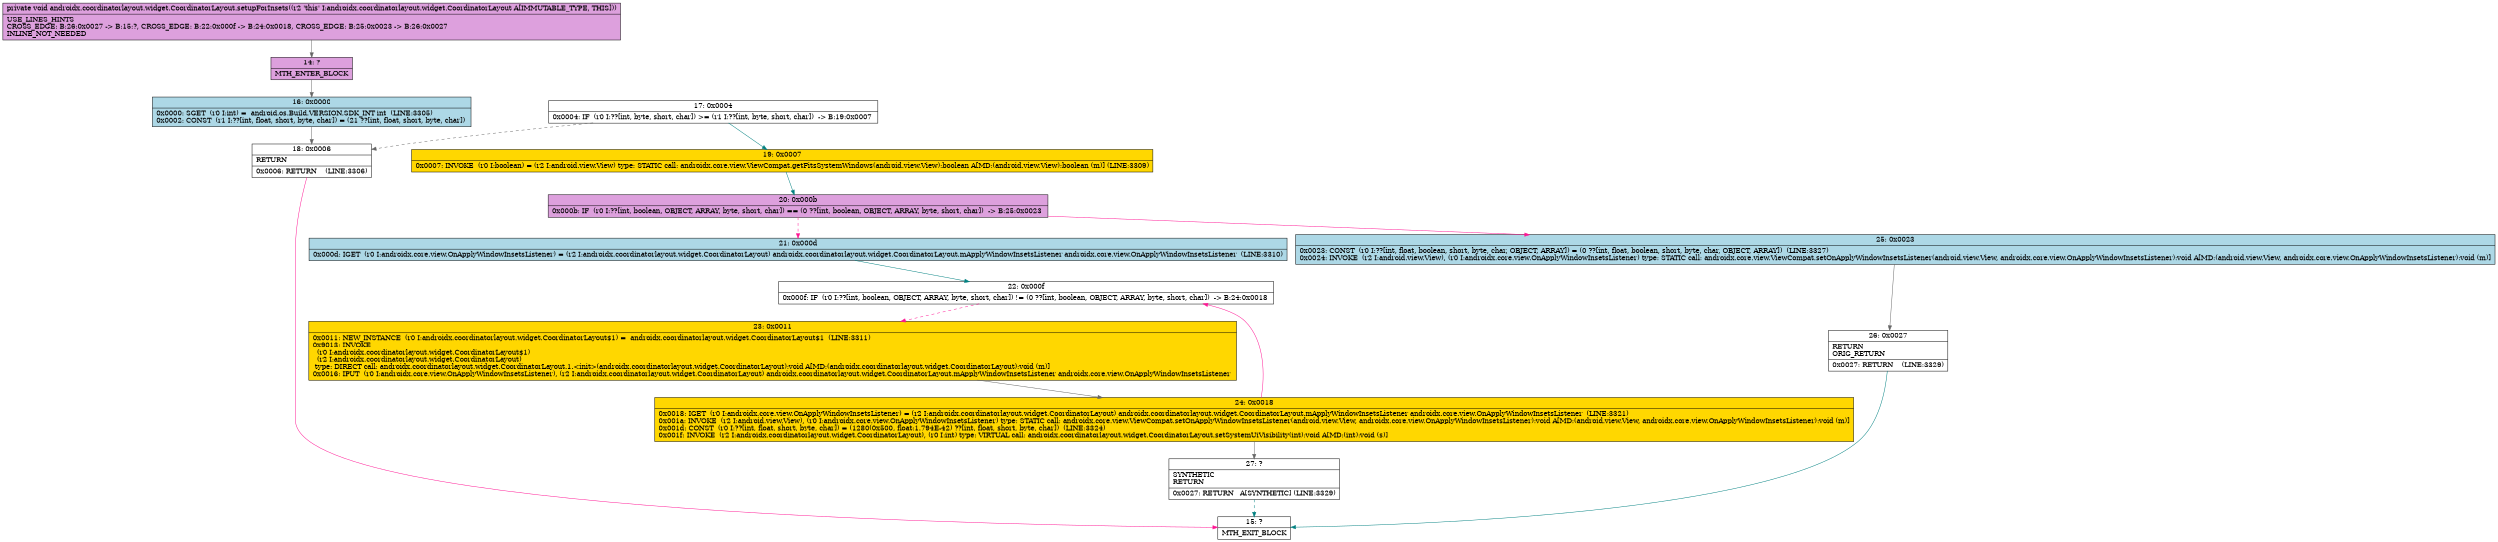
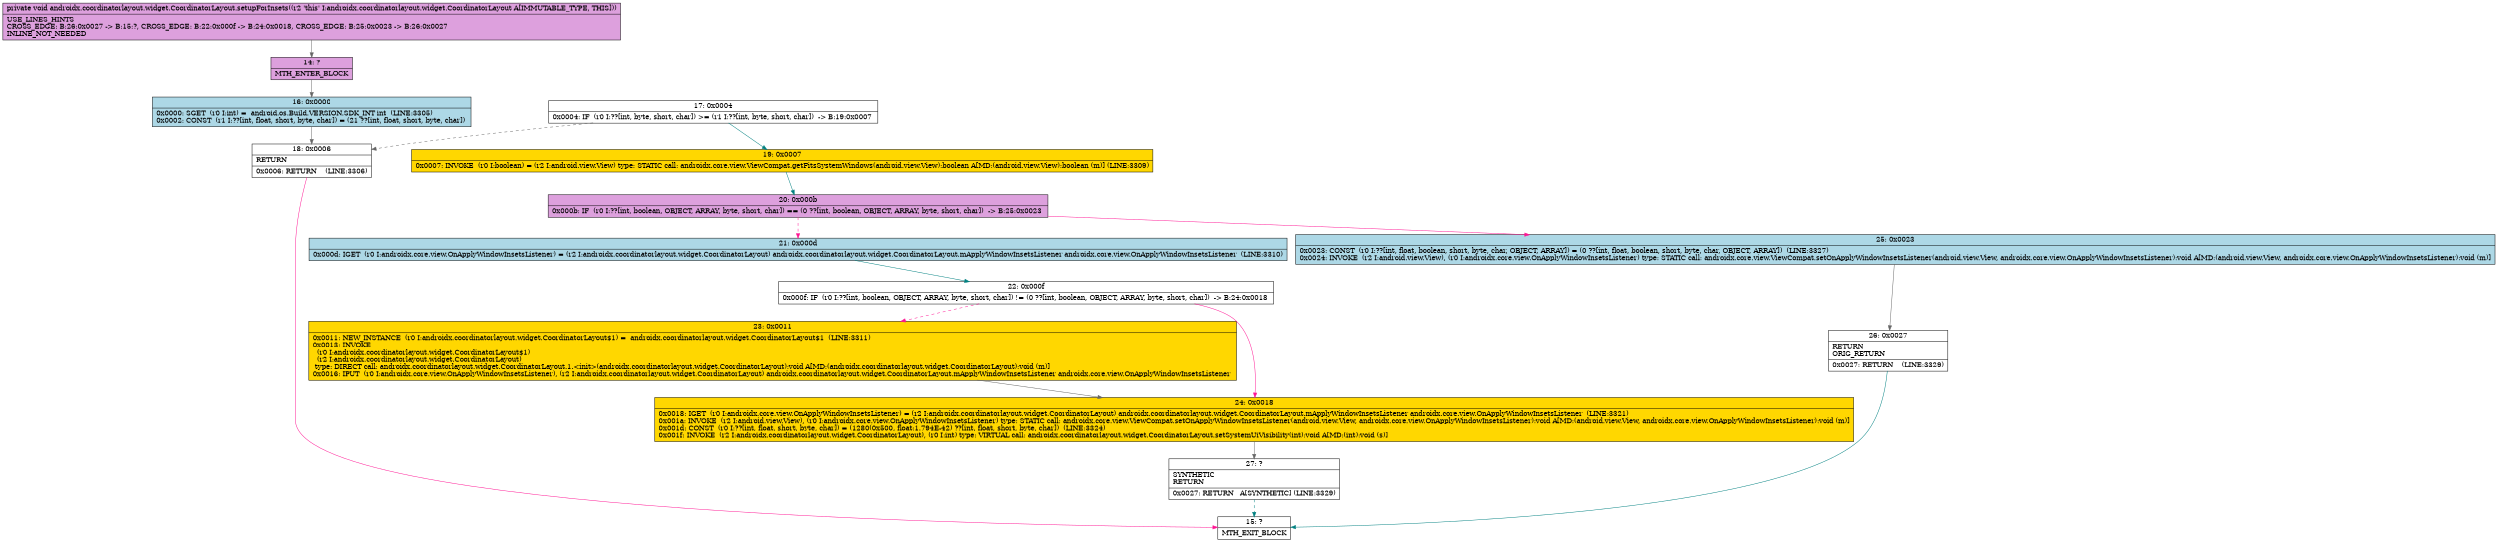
edge "24: 0x0018" -> "22: 0x000f": reversed
node "23: 0x0011": text "0x9013: INVOKE" -> "0x0013: INVOKE"
